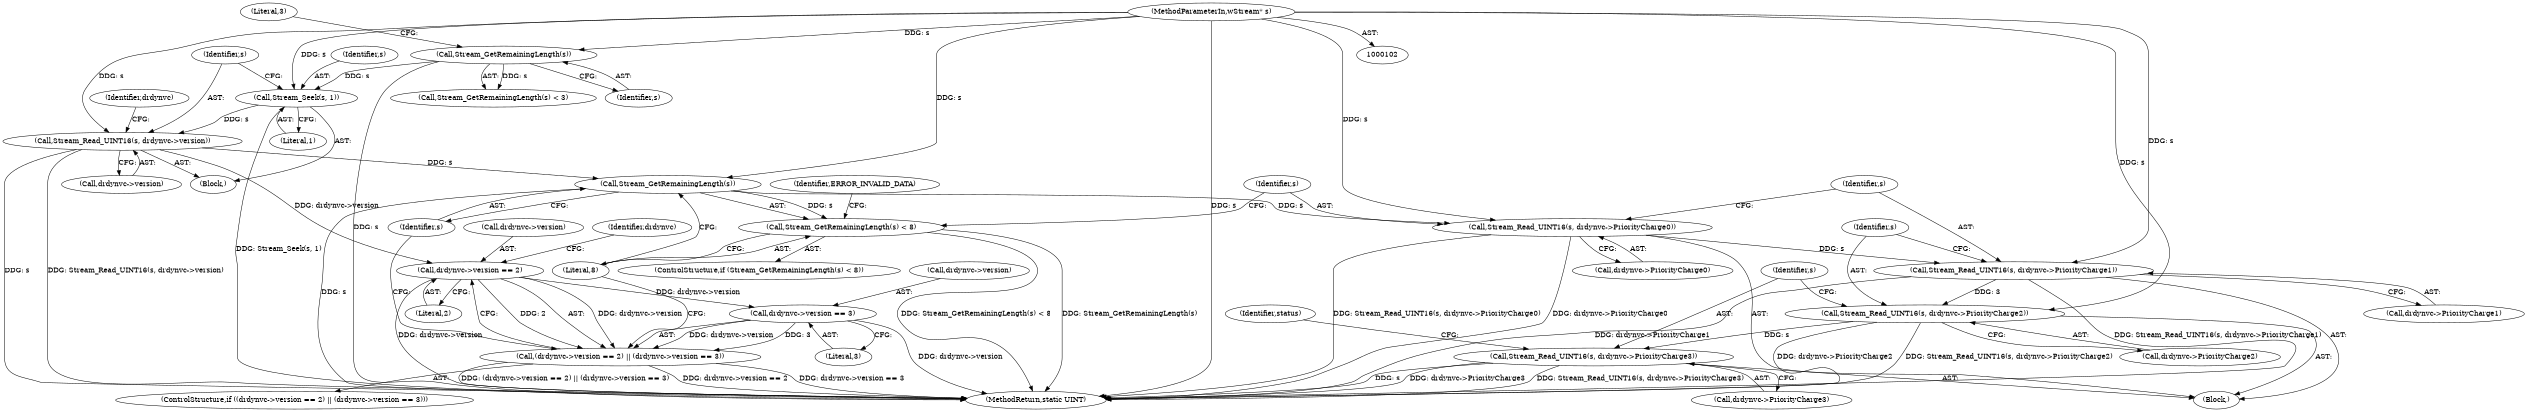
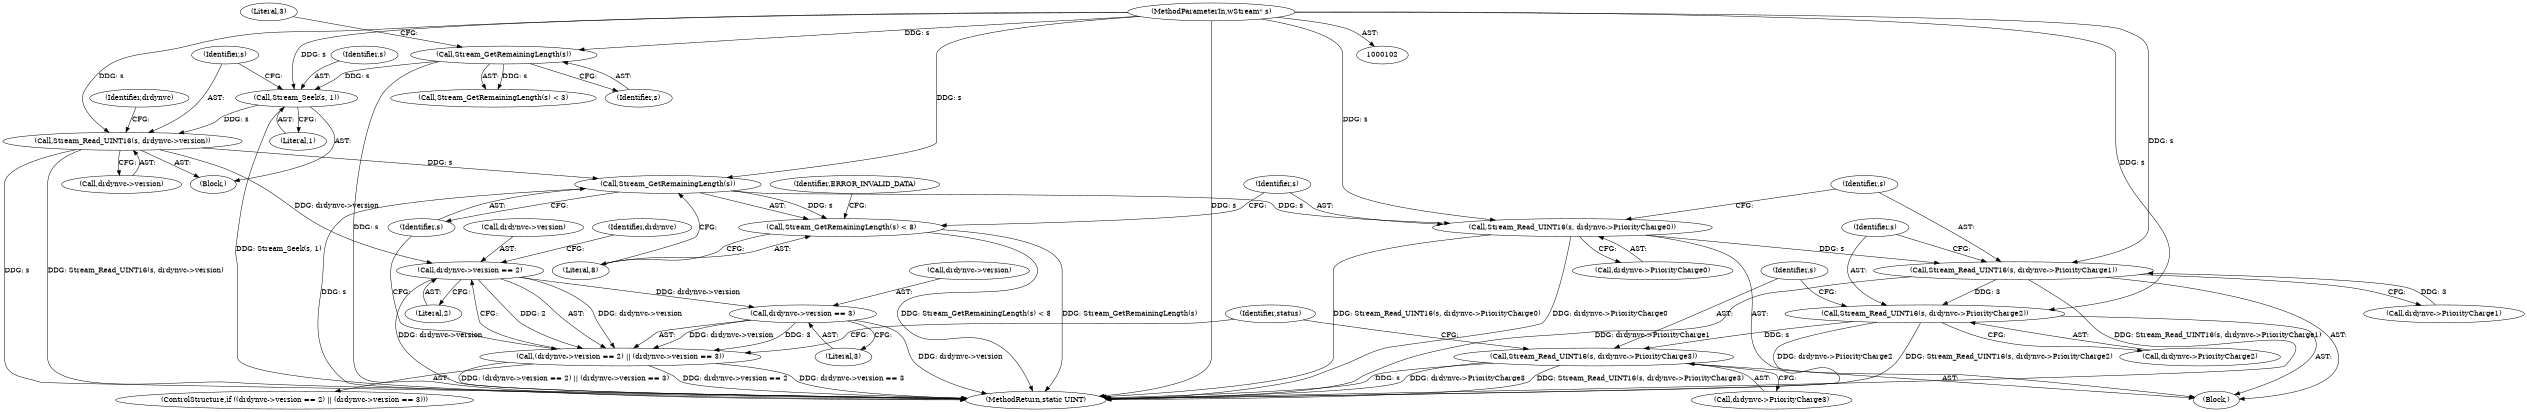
node "(ControlStructure,if (Stream_GetRemainingLength(s) < 8))": removed
edge "(Call,drdynvc->PriorityCharge1)" -> "(Call,Stream_Read_UINT16(s, drdynvc->PriorityCharge1))": label "AST: " -> "DDG: 3"
edge "(Literal,8)" -> "(Call,(drdynvc->version == 2) || (drdynvc->version == 3))": now "(Identifier,status)" -> "(Call,(drdynvc->version == 2) || (drdynvc->version == 3))"
